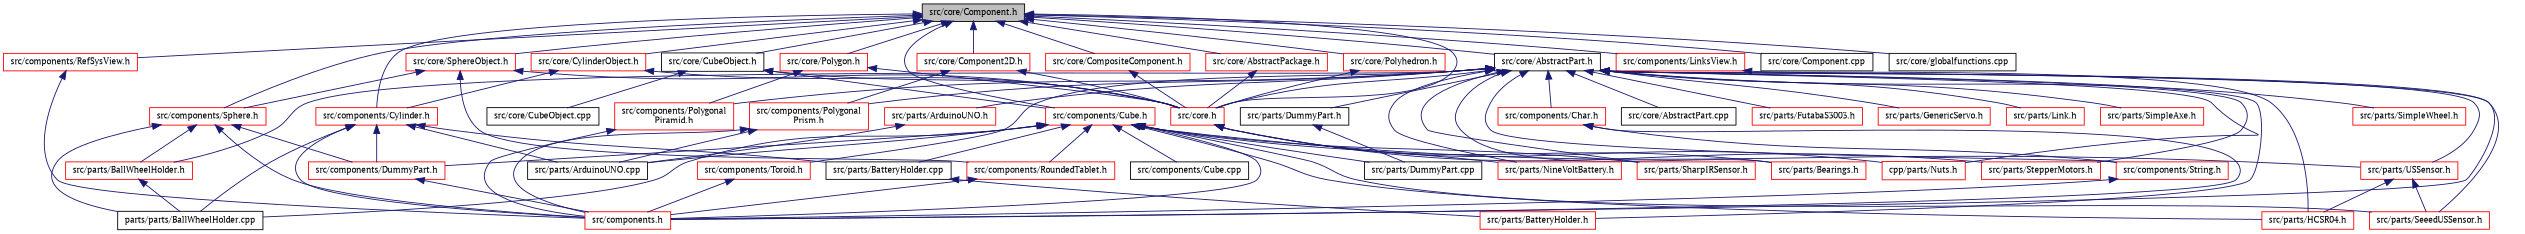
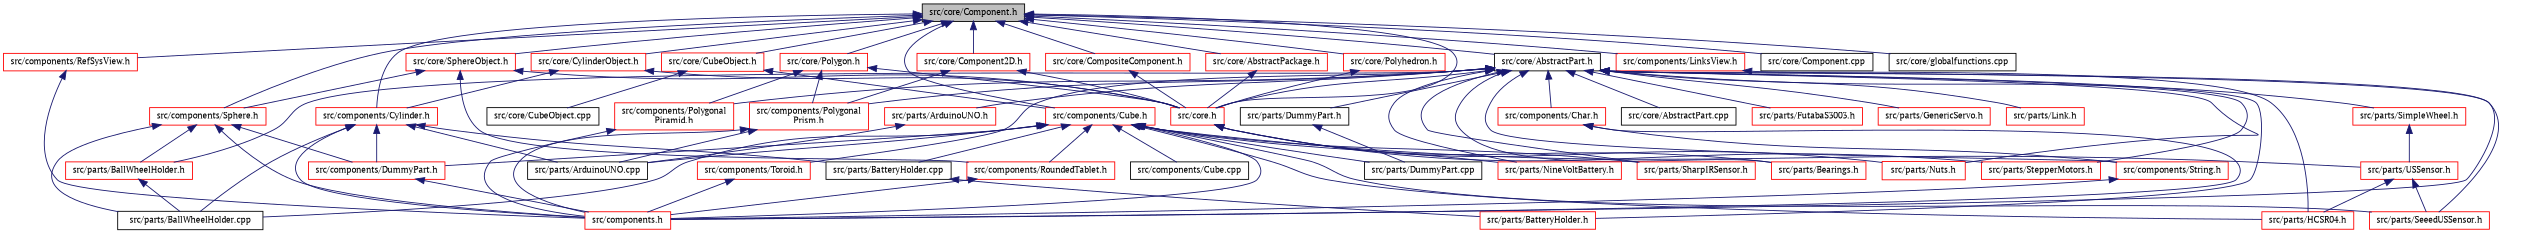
node "src/core/CubeObject.h": color black -> red
edge "src/parts/USSensor.h" -> "src/core/AbstractPart.h": now "src/parts/USSensor.h" -> "src/parts/SimpleWheel.h"
edge "src/core.h" -> "src/core/CubeObject.h": removed
edge "src/components/Polygonal Prism.h" -> "src/core/Polygon.h": added
node "src/parts/SimpleAxe.h": removed
node "cpp/parts/Nuts.h": label "cpp/parts/Nuts.h" -> "src/parts/Nuts.h"
node "parts/parts/BallWheelHolder.cpp": label "parts/parts/BallWheelHolder.cpp" -> "src/parts/BallWheelHolder.cpp"
